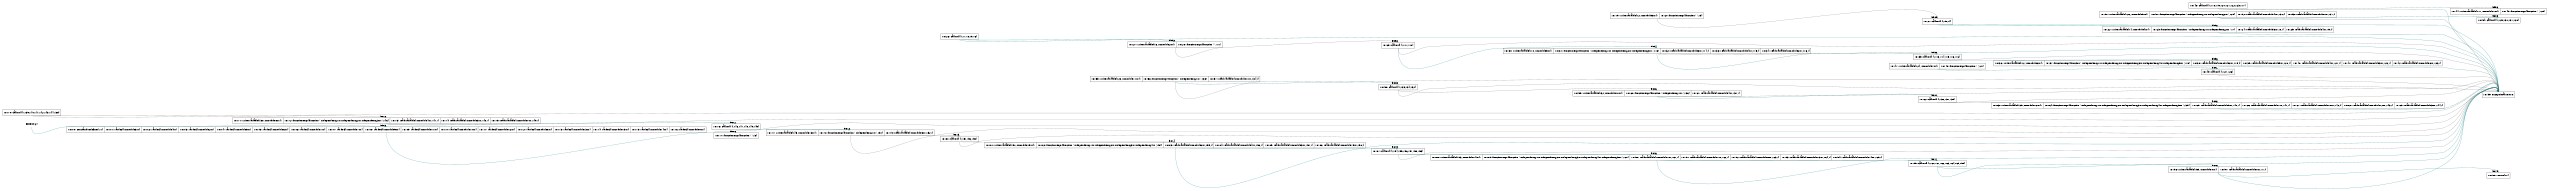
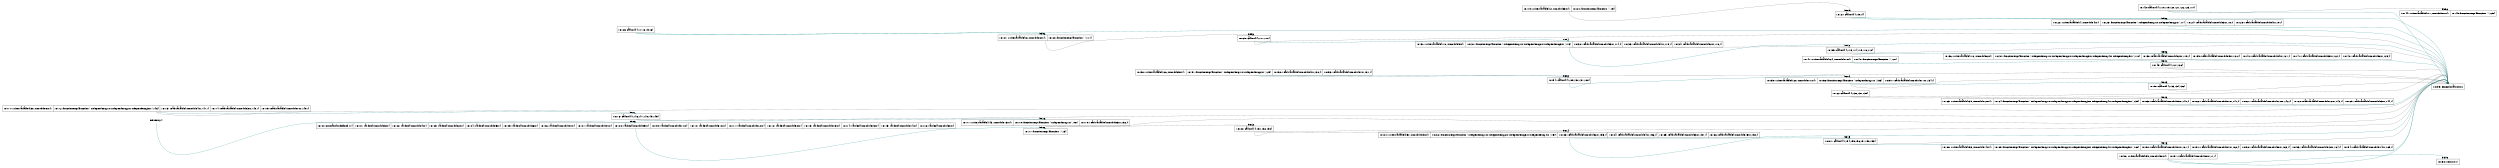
edge "18154: call-null [-,v29,v30,v31,v28]" -> "18155: write-variable[v28,'__module11__']*": added
node "18159: write-variable[v32,'__module10__']*": removed
node "18170: call-null [-,v39,v40,v41,v42,v43,v44,v38]": removed
node "18195: call-null [-,v60,v61,v62,v63,v64,v65,v59]": removed
